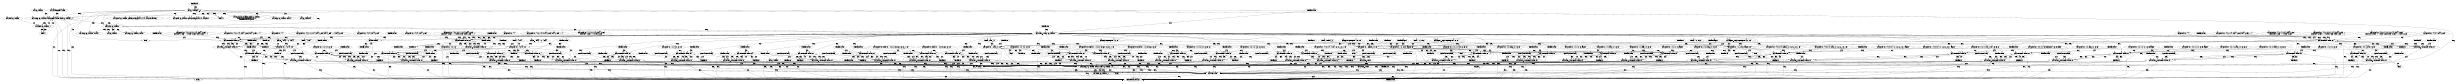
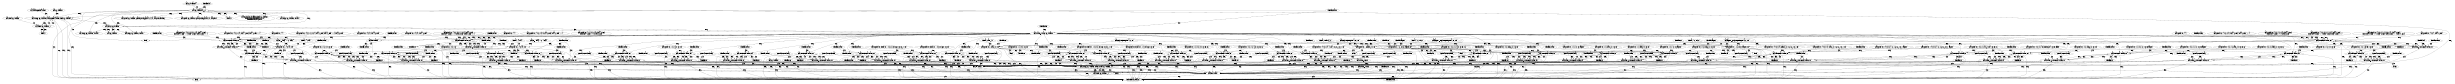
edge "(Call,op->buf_asm[0] = 0)" -> "(Call,op->buf_asm[0])": reversed
